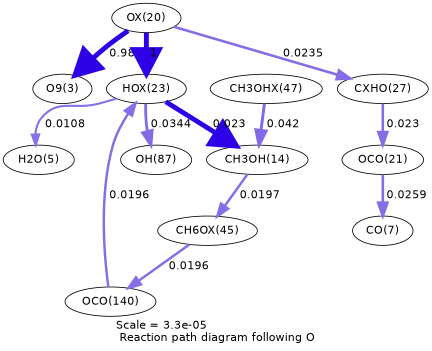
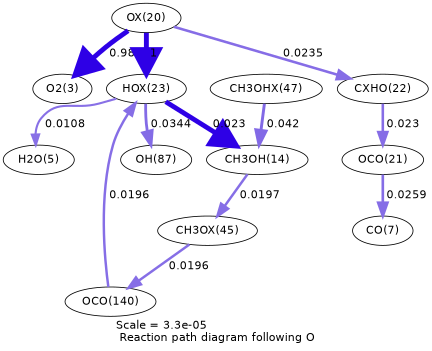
node "O9(3)": label "O9(3)" -> "O2(3)"
node "CXHO(27)": label "CXHO(27)" -> "CXHO(22)"
node "CH6OX(45)": label "CH6OX(45)" -> "CH3OX(45)"
